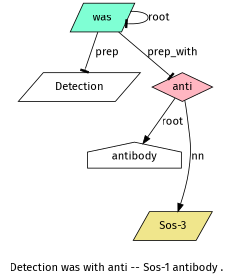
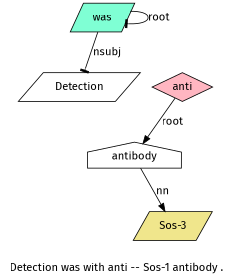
edge "was" -> "Detection": label "prep" -> "nsubj"
edge "was" -> "anti": removed, label "prep_with"
edge "anti" -> "Sos-3": now "antibody" -> "Sos-3"
